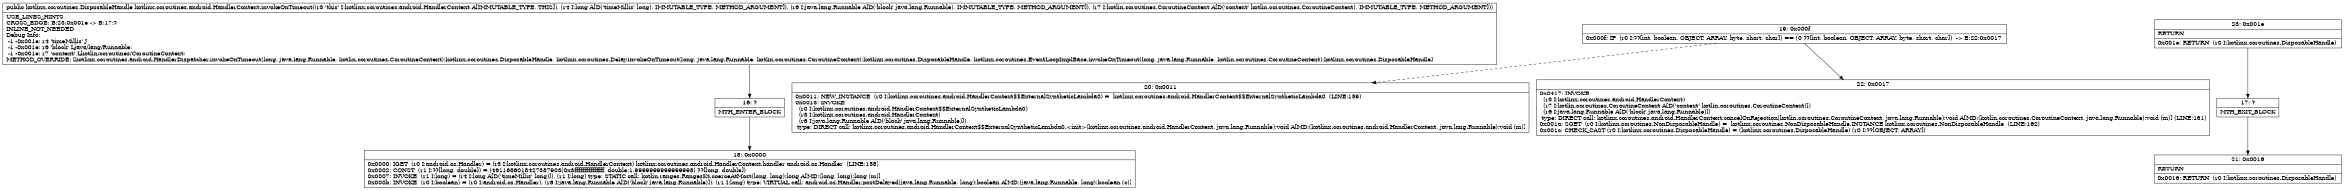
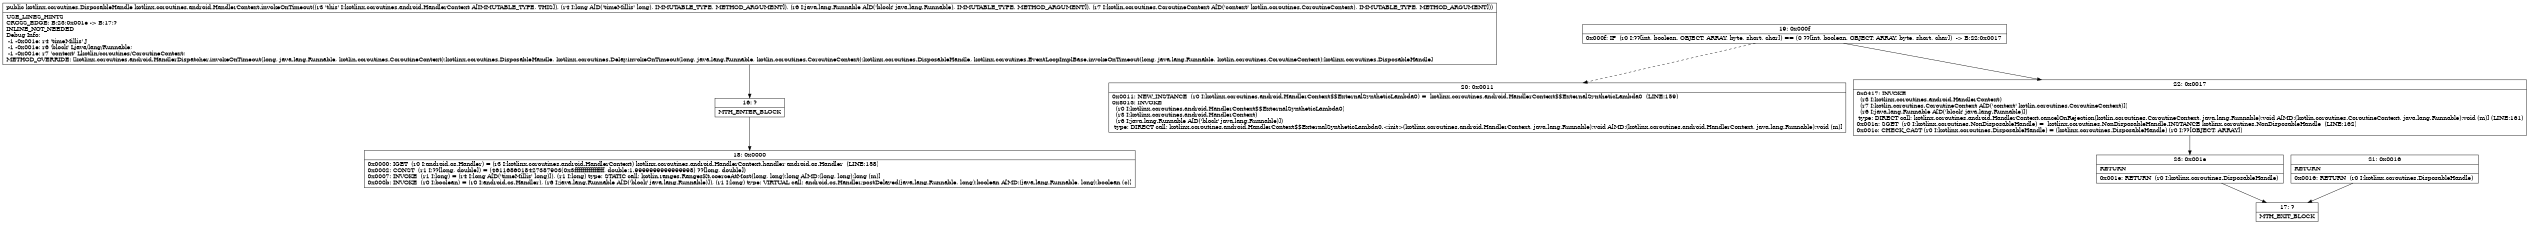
node "20: 0x0011": text "0x0013: INVOKE" -> "0x8013: INVOKE"
edge "17: ?" -> "21: 0x0016": reversed
edge "22: 0x0017" -> "23: 0x001e": added
